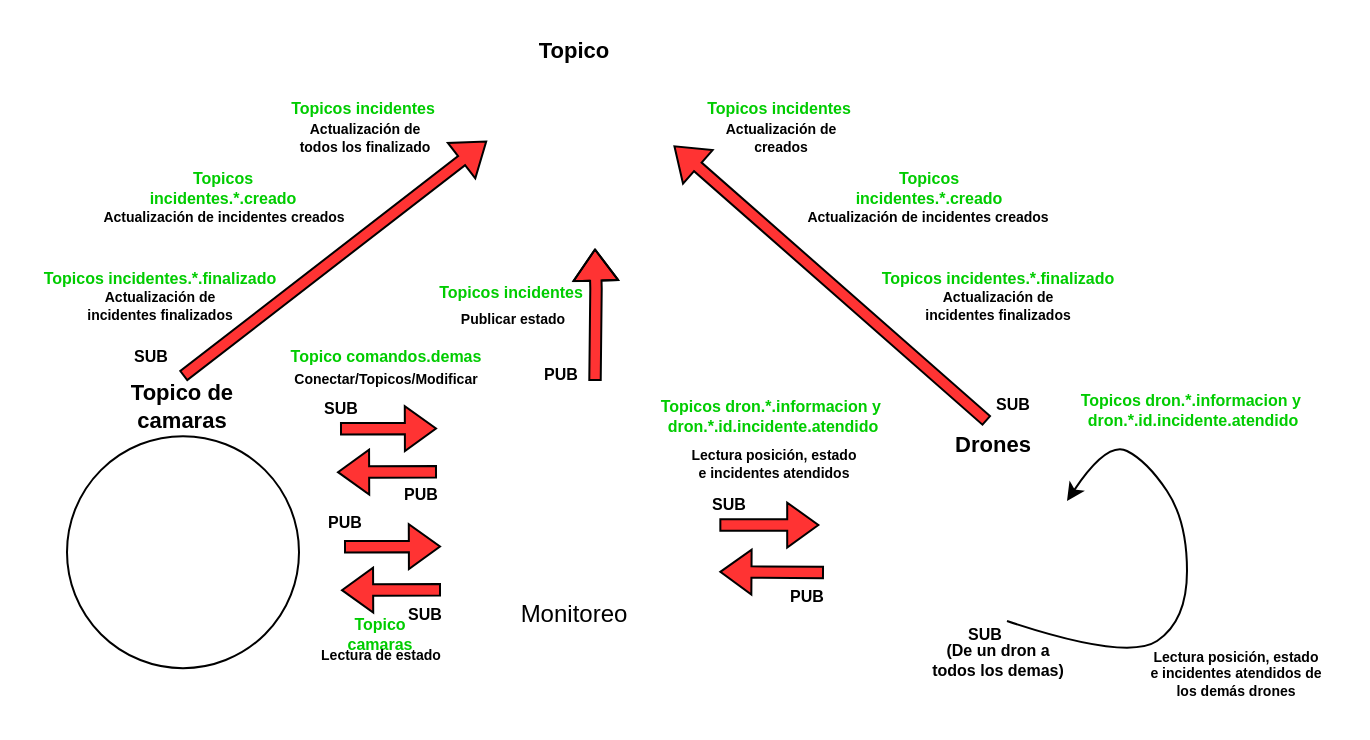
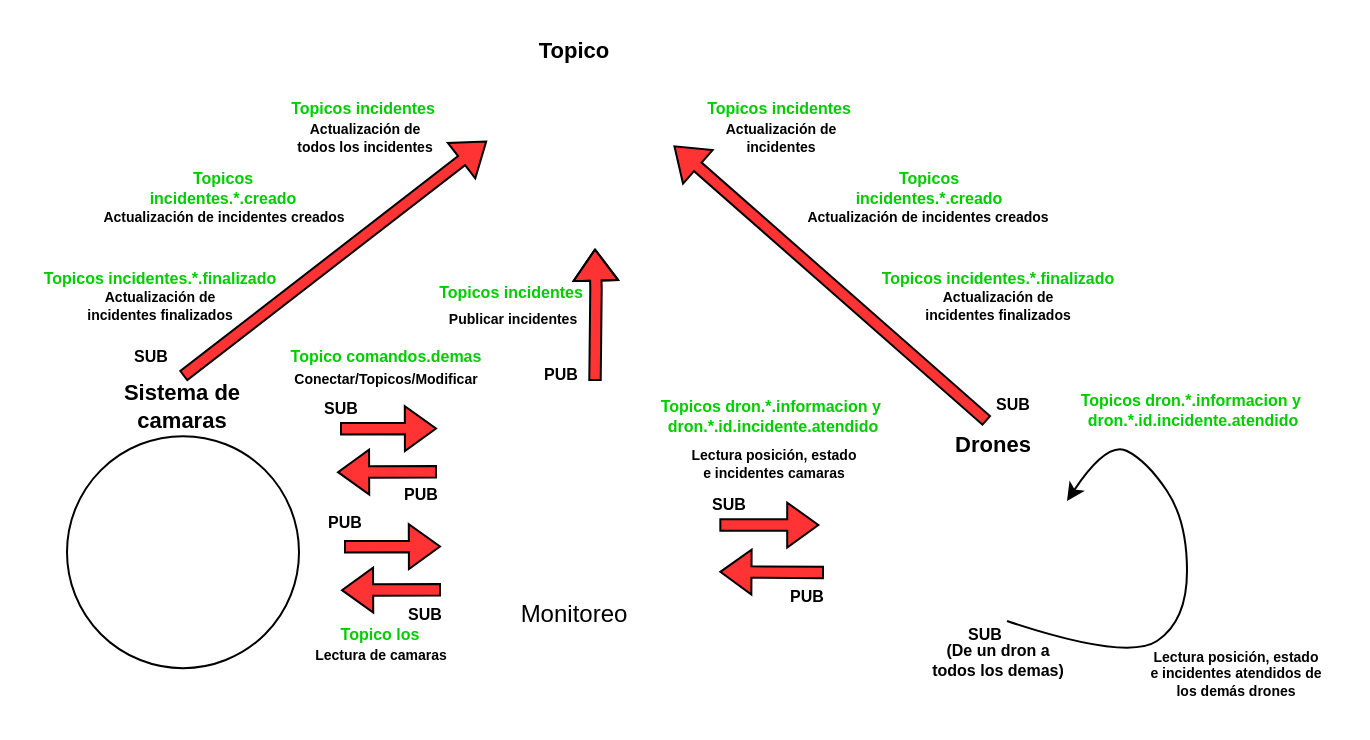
node "Actualización de todos los finalizado": label "Actualización de todos los finalizado" -> "Actualización de todos los incidentes"
node "Actualización de creados": label "Actualización de creados" -> "Actualización de incidentes"
node "Publicar estado": label "Publicar estado" -> "Publicar incidentes"
node "Topico de camaras": label "Topico de camaras" -> "Sistema de camaras"
node "Lectura posición, estado e incidentes atendidos": label "Lectura posición, estado e incidentes atendidos" -> "Lectura posición, estado e incidentes camaras"
node "Topico camaras": label "Topico camaras" -> "Topico los"
node "Lectura de estado": label "Lectura de estado" -> "Lectura de camaras"
